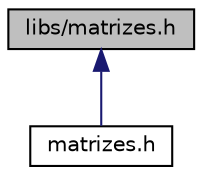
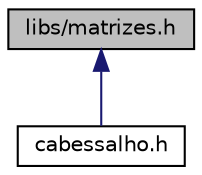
node "matrizes.h": label "matrizes.h" -> "cabessalho.h"
